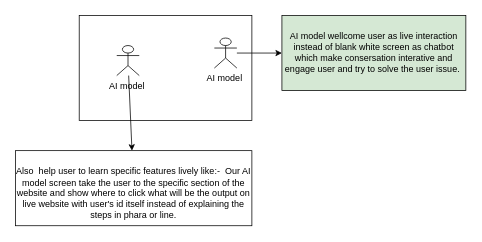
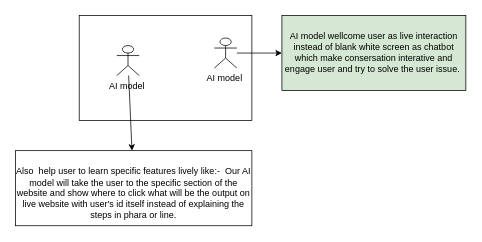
node "Also help user to learn specific features lively like:- Our AI model screen take the user to the specific section of the website and show where to click what will be the output on live website with user's id itself instead of explaining the steps in phara or line.": label "Also help user to learn specific features lively like:- Our AI model screen take the user to the specific section of the website and show where to click what will be the output on live website with user's id itself instead of explaining the steps in phara or line." -> "Also help user to learn specific features lively like:- Our AI model will take the user to the specific section of the website and show where to click what will be the output on live website with user's id itself instead of explaining the steps in phara or line."
